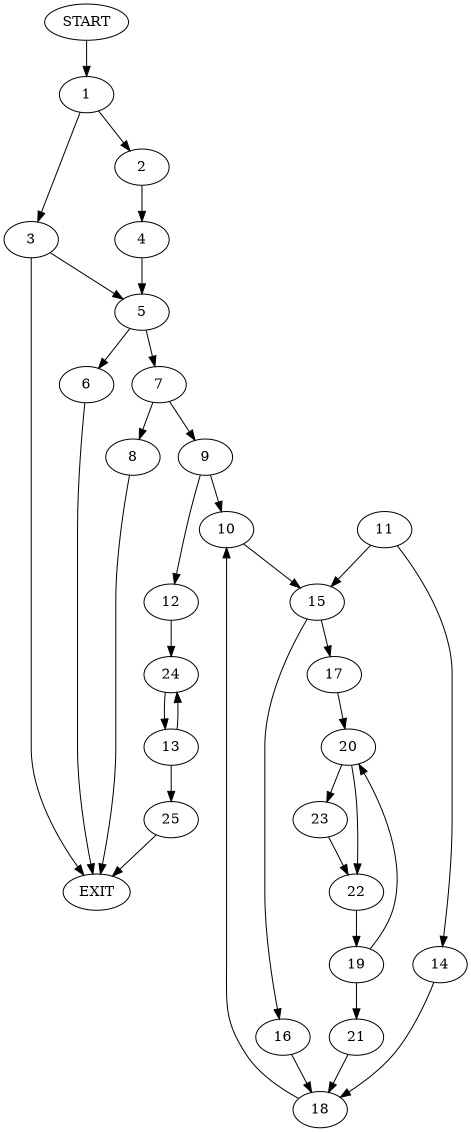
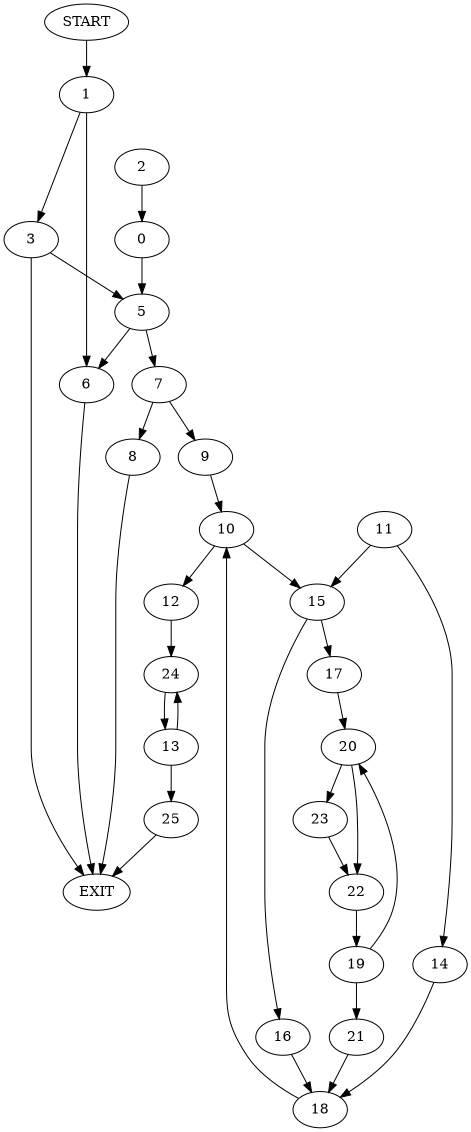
edge "1" -> "2": now "1" -> "6"
node "4": label "4" -> "0"
edge "9" -> "12": now "10" -> "12"
